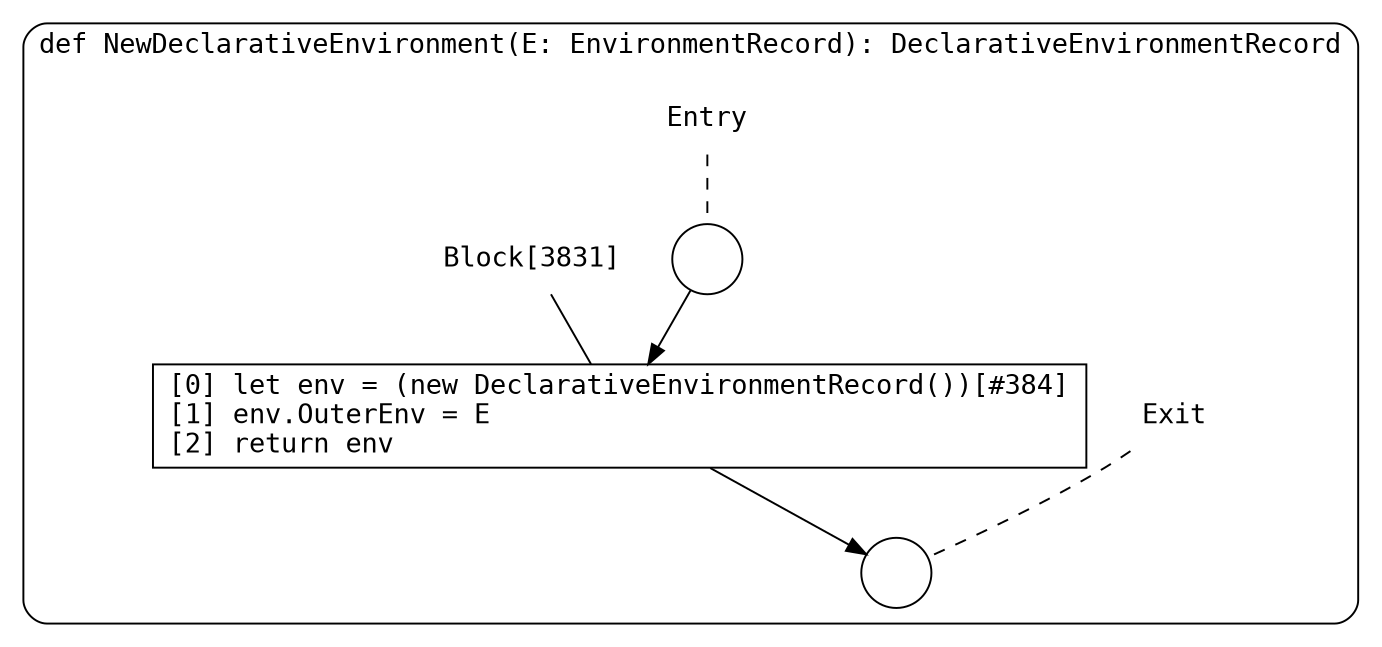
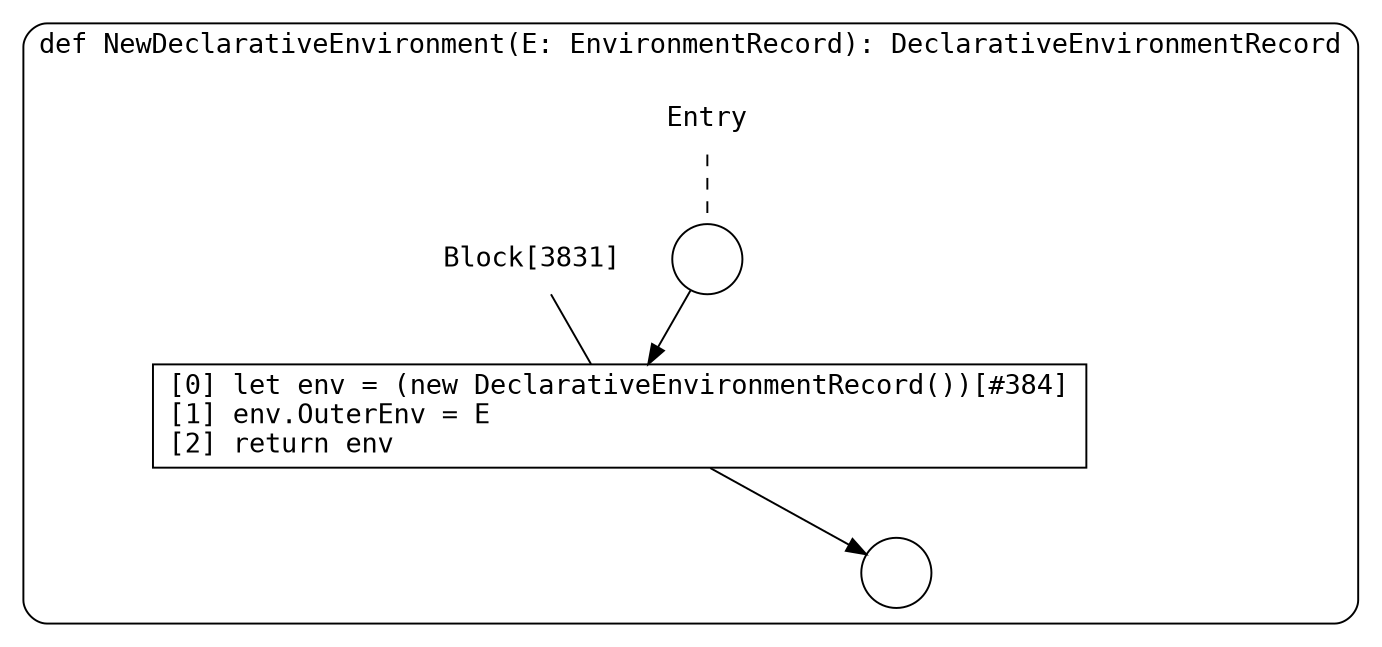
node "Exit": removed
